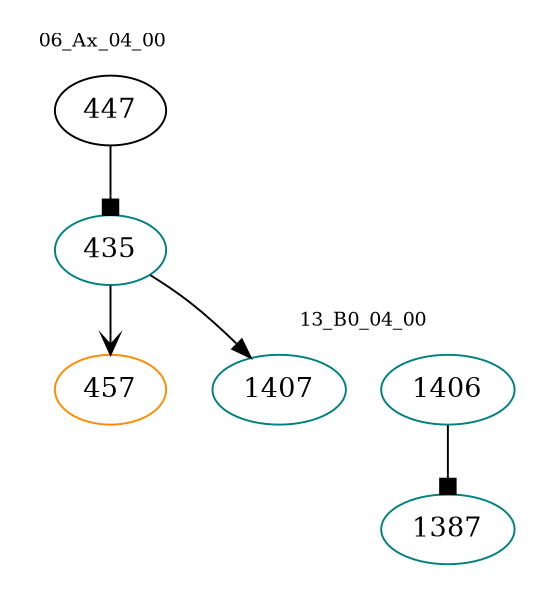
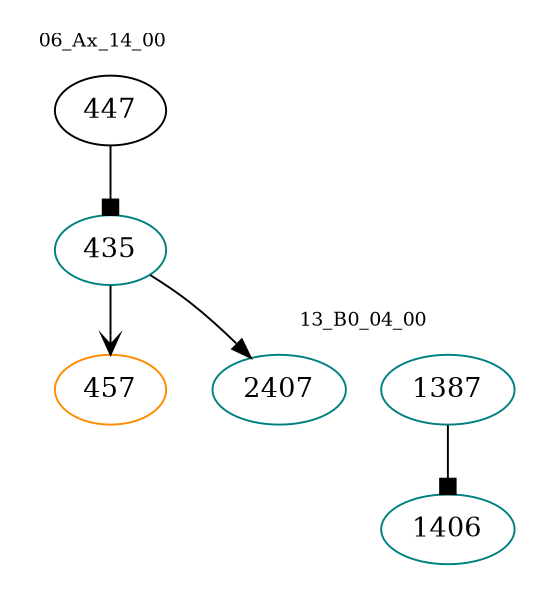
cluster "06_Ax_04_00": label "06_Ax_04_00" -> "06_Ax_14_00"
node "1407": label "1407" -> "2407"
edge "1406" -> "1387": reversed
